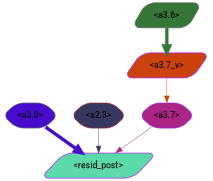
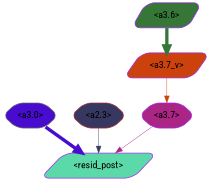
node "<a3.6>": color gray40 -> purple
